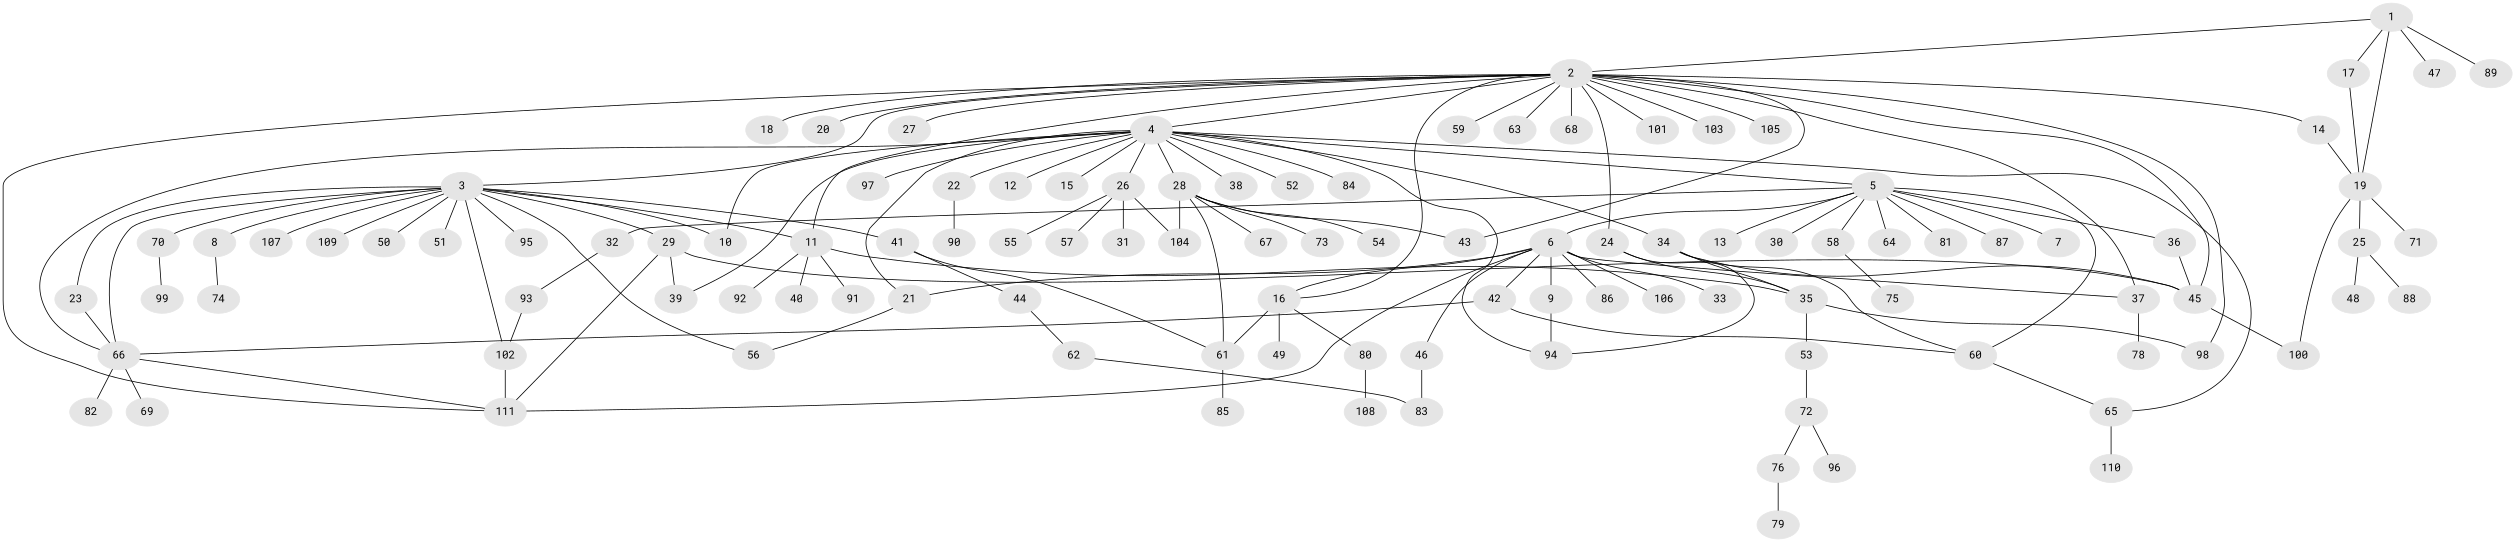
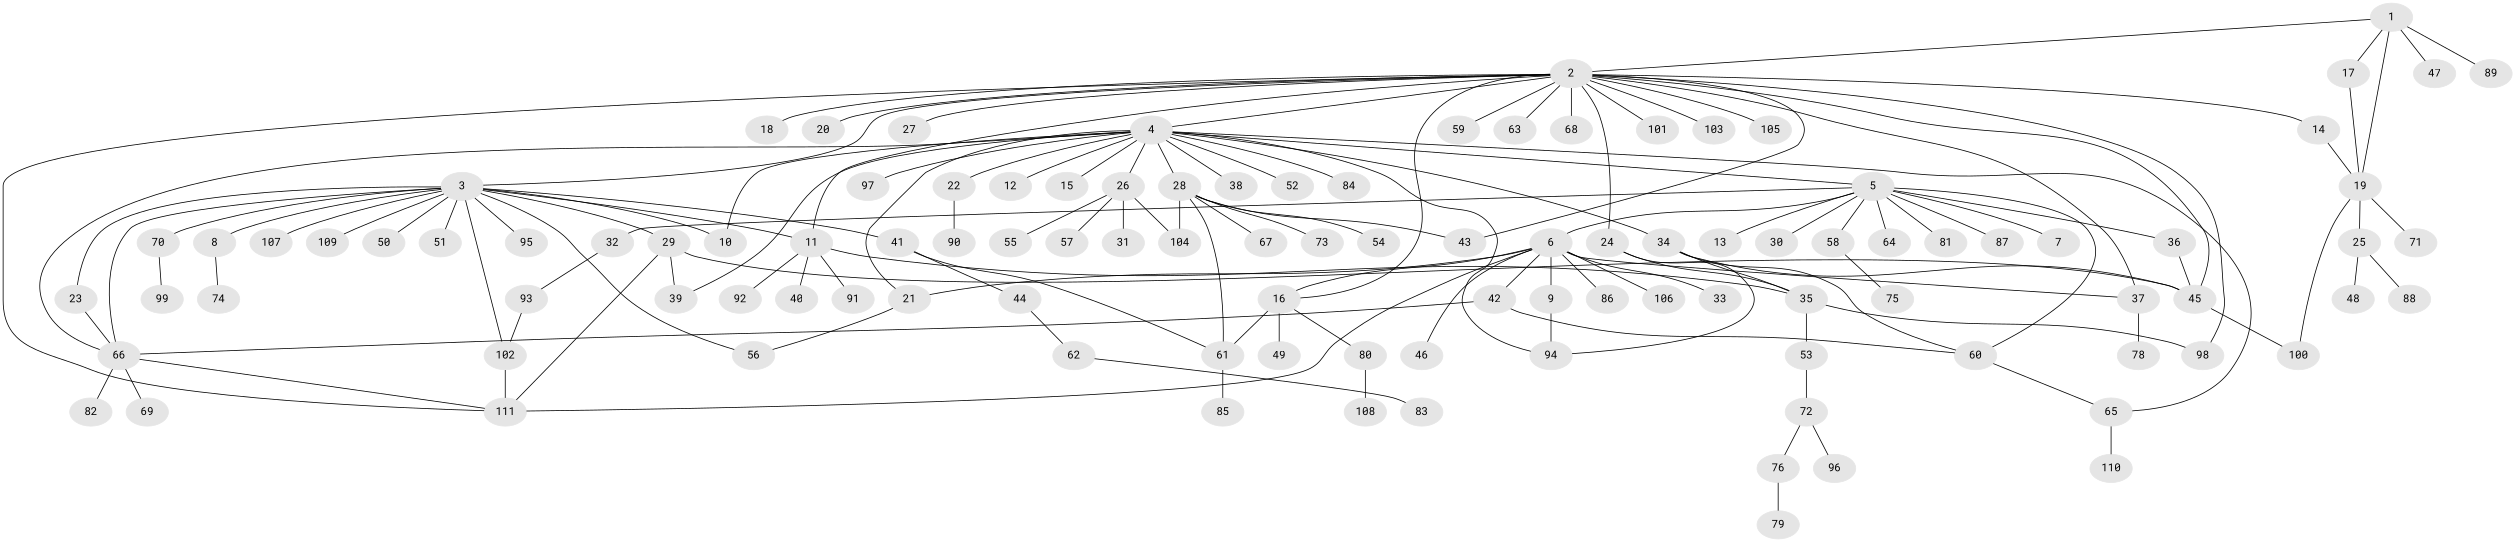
edge "46" -- "83": removed
